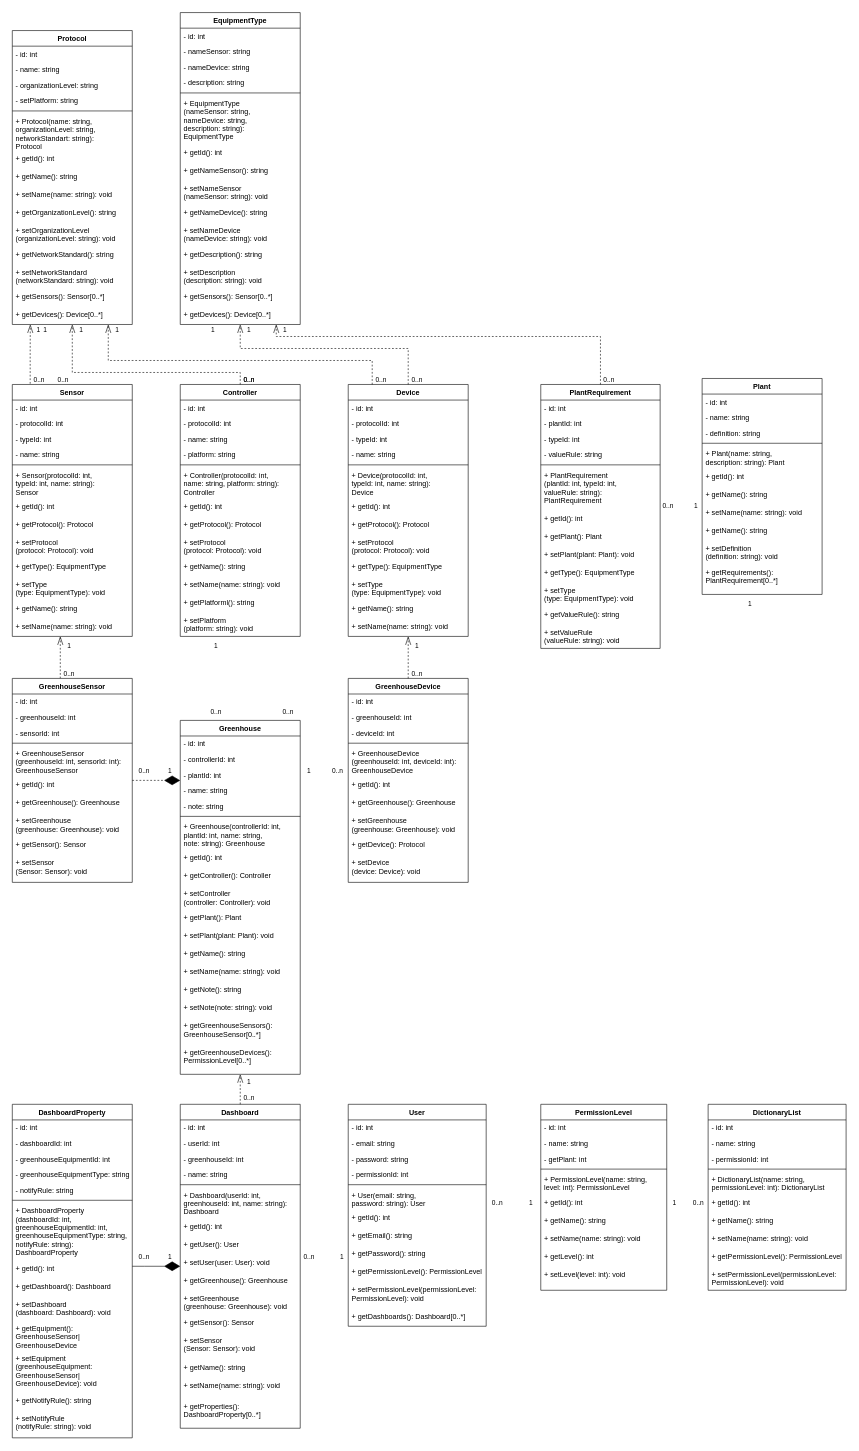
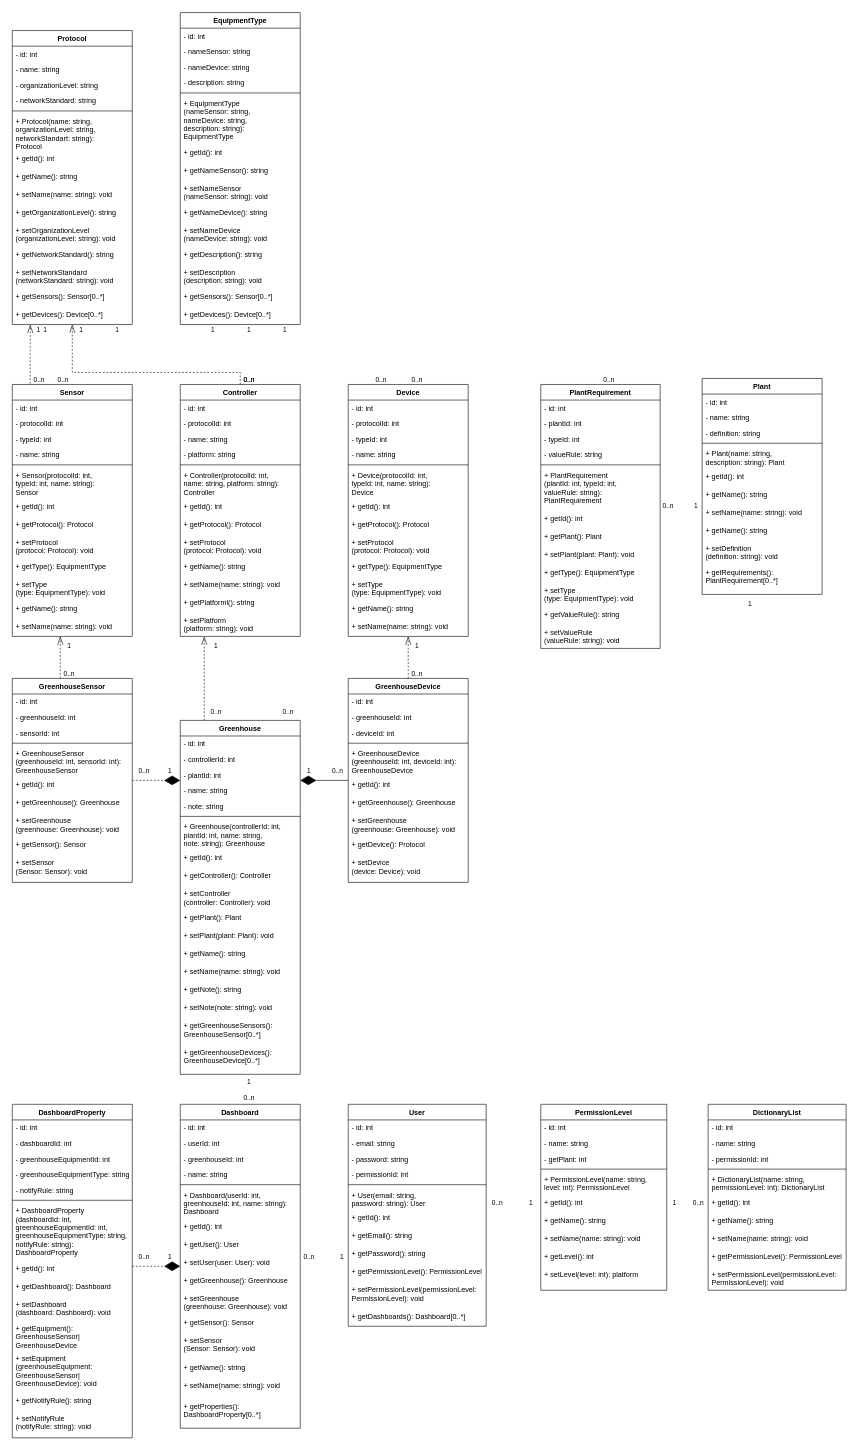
node "- setPlatform: string": label "- setPlatform: string" -> "- networkStandard: string"
edge "PlantRequirement" -> "EquipmentType": removed
edge "Device" -> "EquipmentType": removed
edge "Device" -> "Protocol": removed
edge "Greenhouse" -> "Controller": added
edge "GreenhouseDevice" -> "Greenhouse": added
node "+ getGreenhouseDevices(): PermissionLevel[0..*]": label "+ getGreenhouseDevices(): PermissionLevel[0..*]" -> "+ getGreenhouseDevices(): GreenhouseDevice[0..*]"
edge "Dashboard" -> "Greenhouse": removed
edge "DashboardProperty" -> "Dashboard": style solid -> dashed
node "+ setLevel(level: int): void": label "+ setLevel(level: int): void" -> "+ setLevel(level: int): platform"
